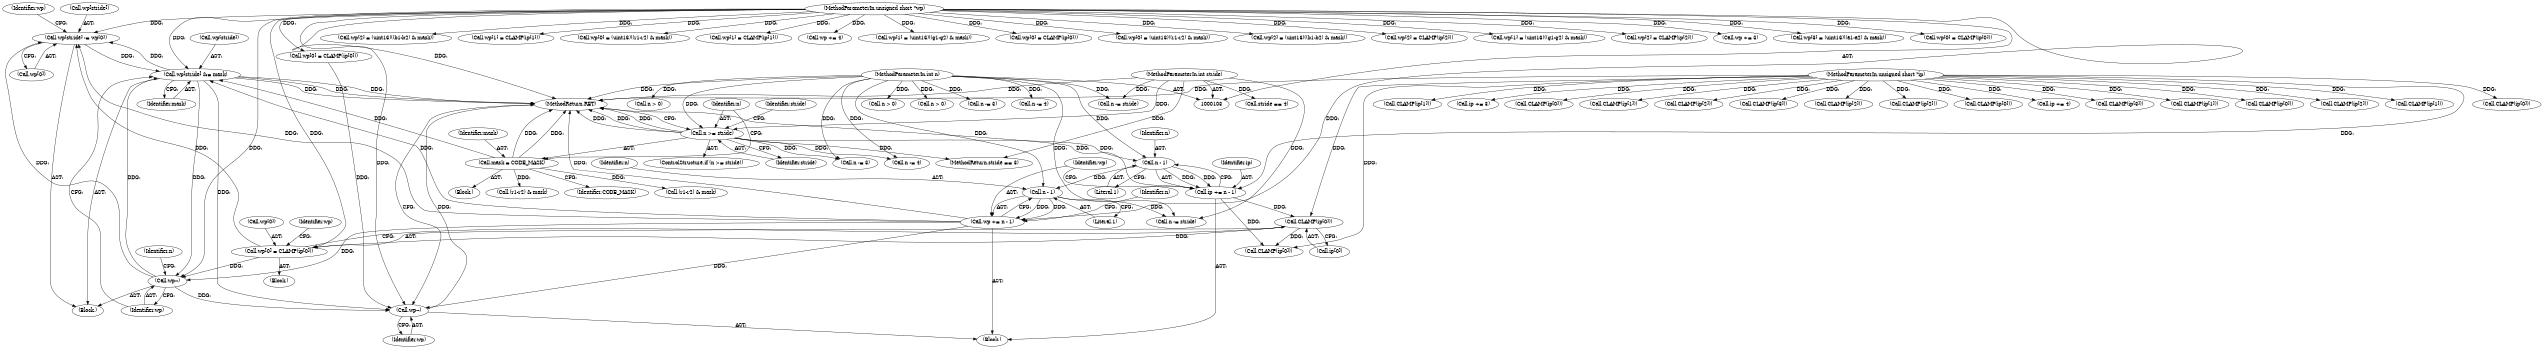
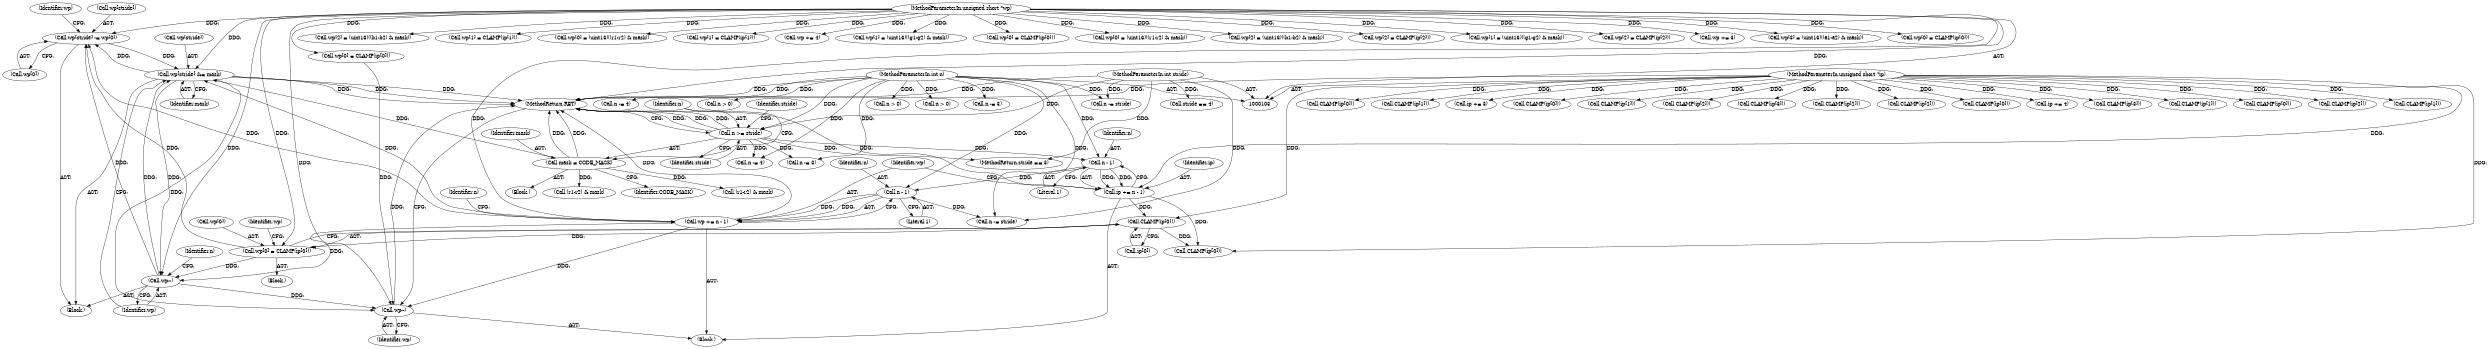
edge "(MethodParameterIn,unsigned short *ip)" -> "1000103": added, label "AST:"
node "(ControlStructure,if (n >= stride))": removed
